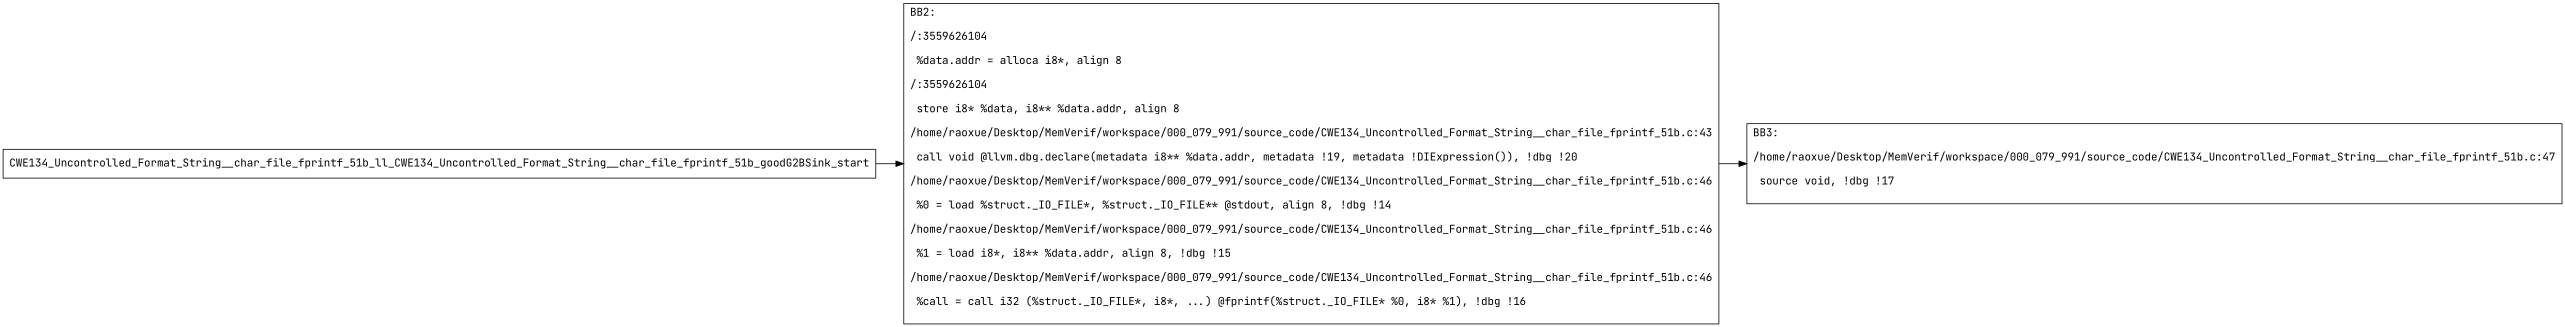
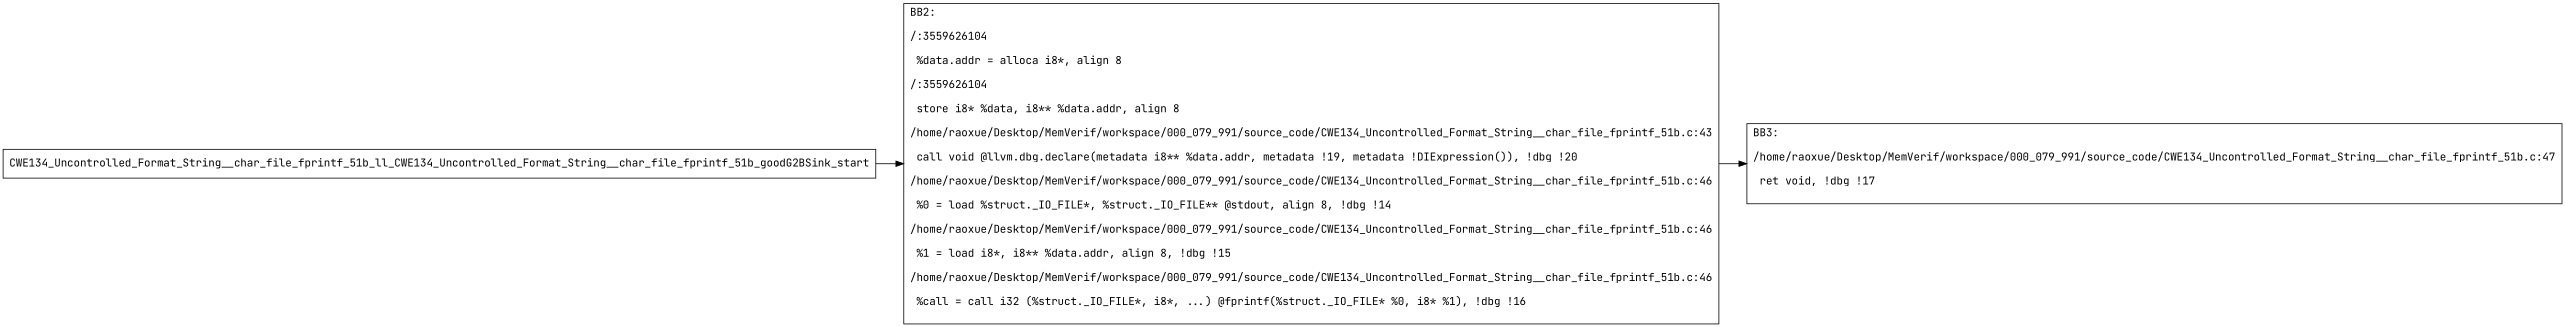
node "BB3:": text "source void, !dbg !17" -> "ret void, !dbg !17"
